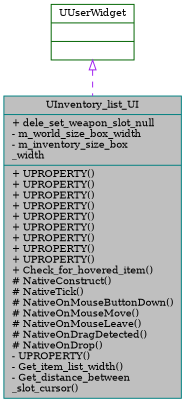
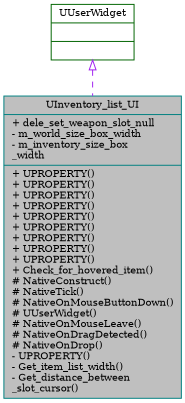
node "UInventory_list_UI": text "# NativeOnMouseMove()" -> "# UUserWidget()"
